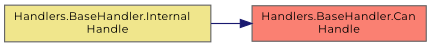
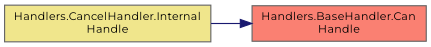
node "Handlers.BaseHandler.Internal Handle": label "Handlers.BaseHandler.Internal Handle" -> "Handlers.CancelHandler.Internal Handle"
